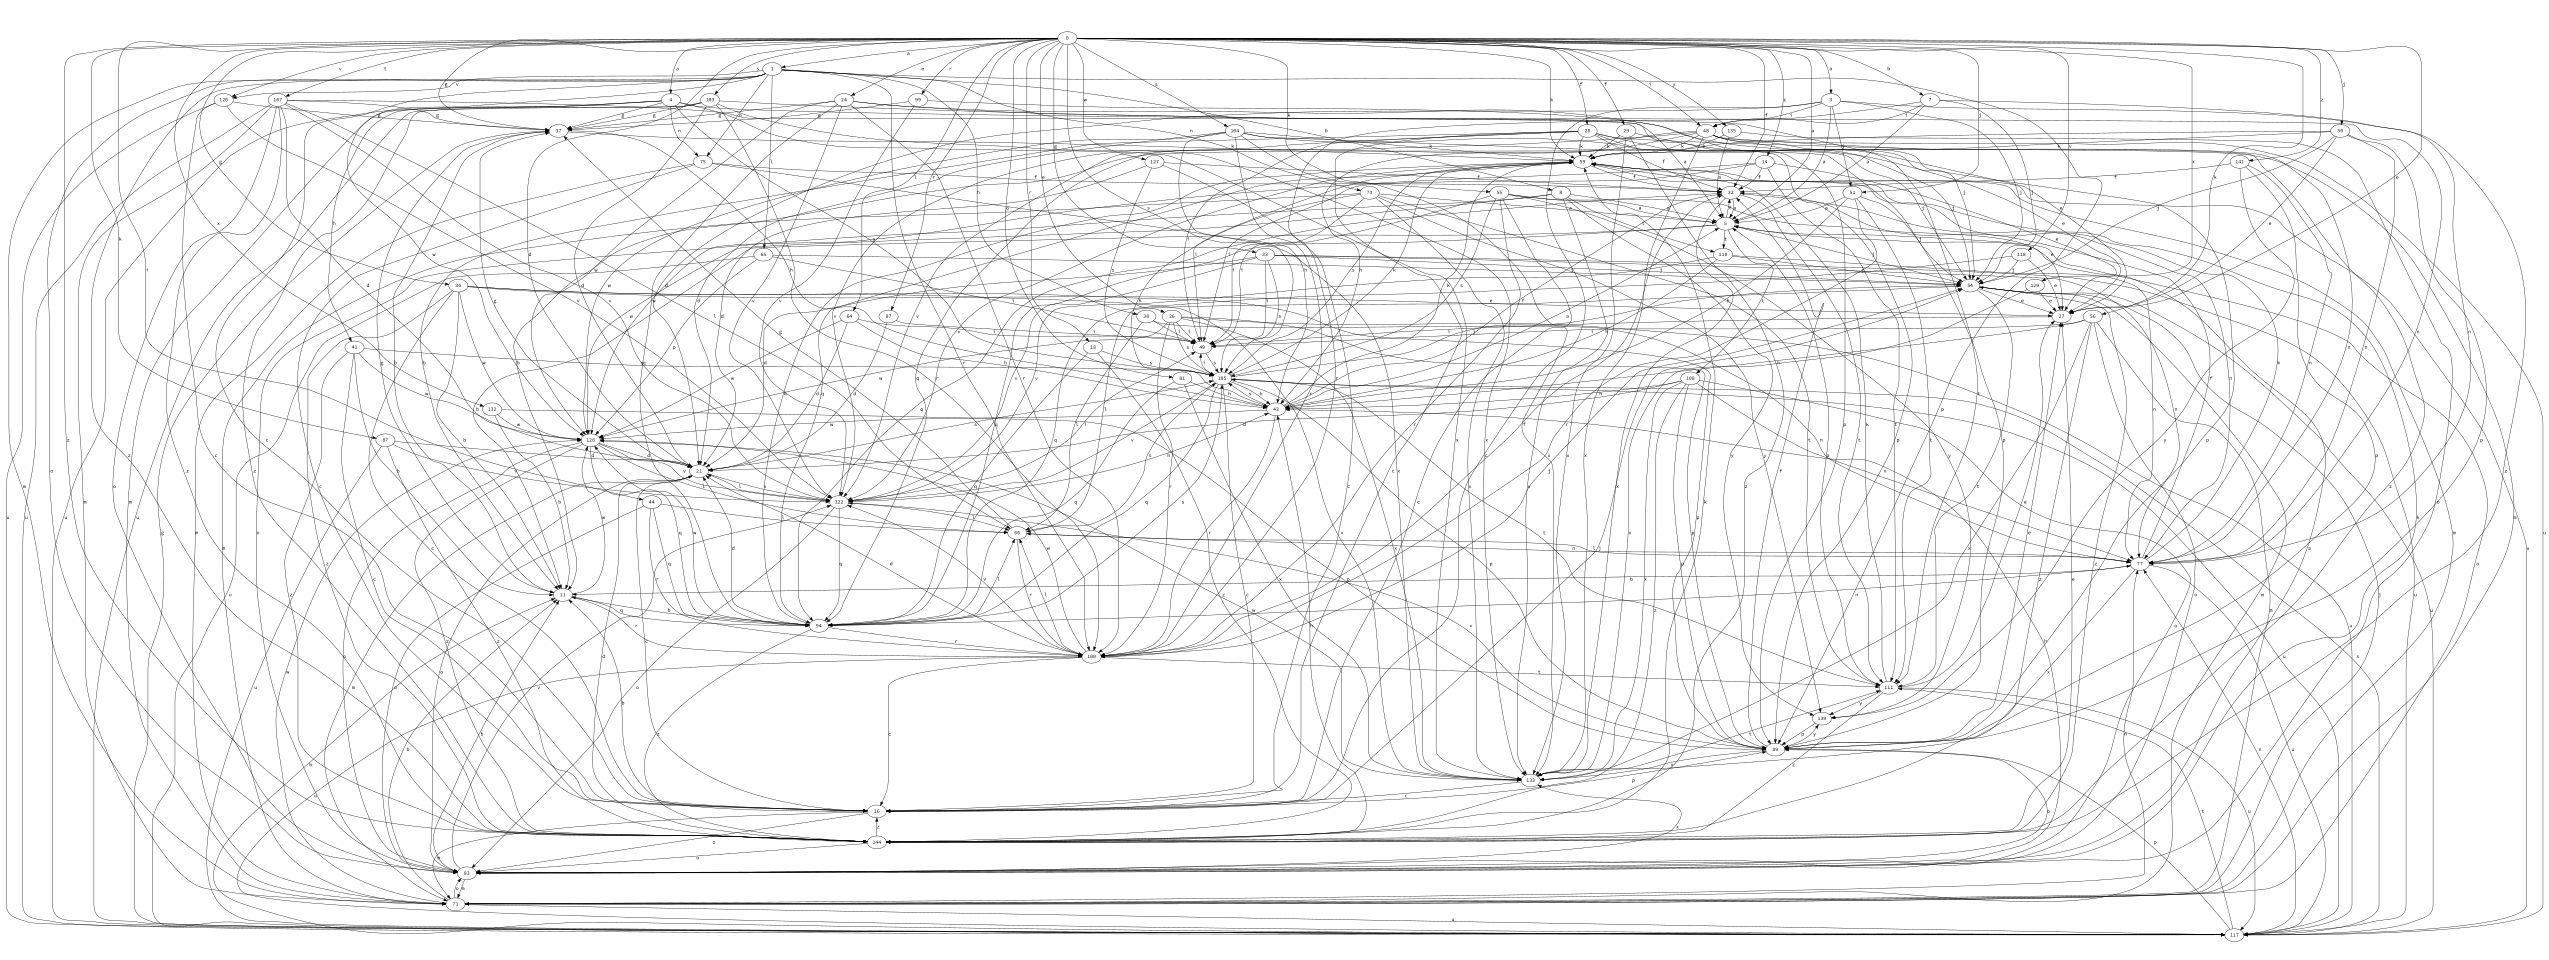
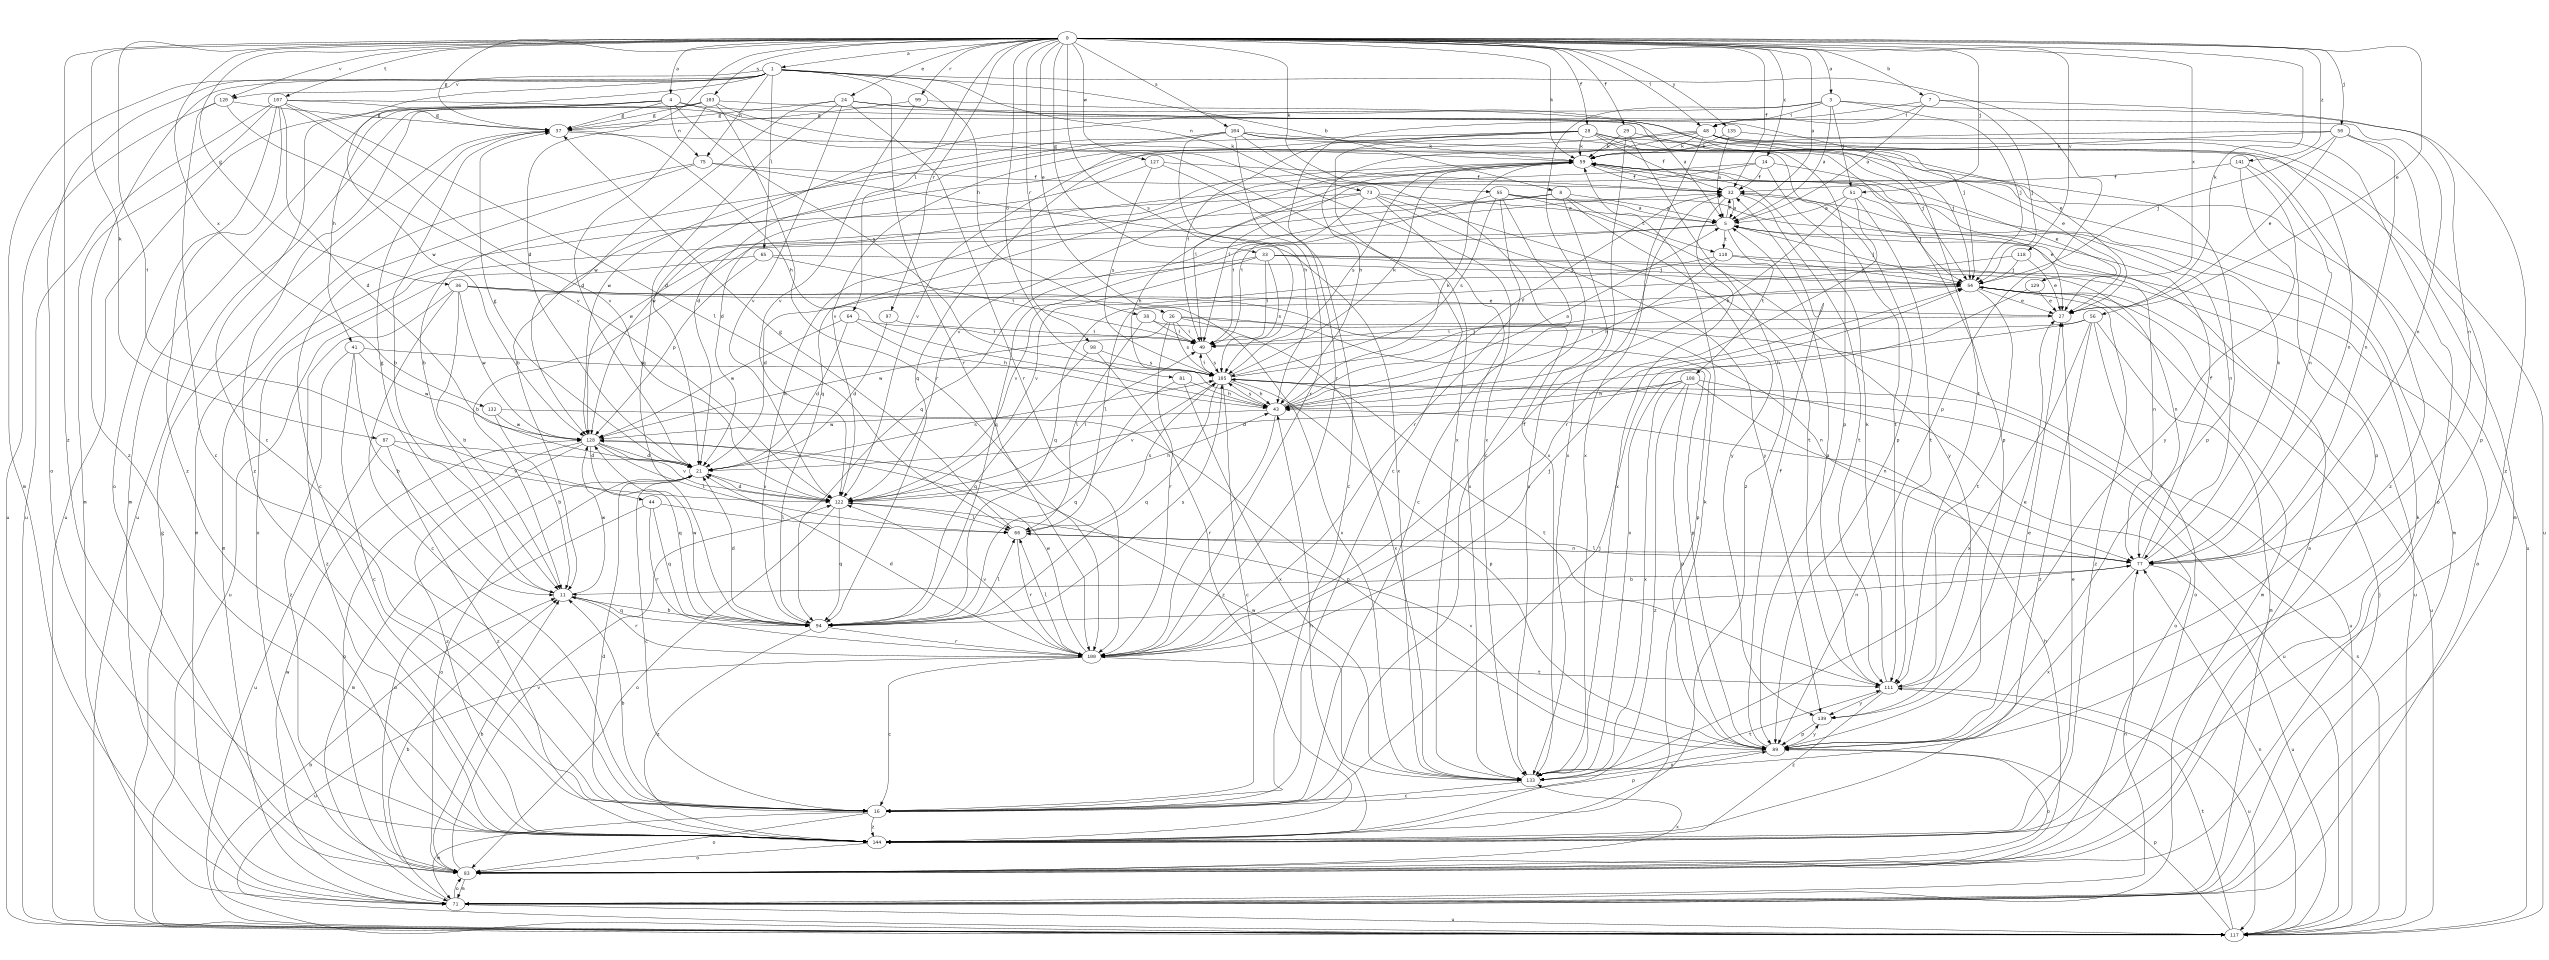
node "18": label "18" -> "98"
edge "122" -> "21": label "l" -> "d"
edge "144" -> "16": reversed
